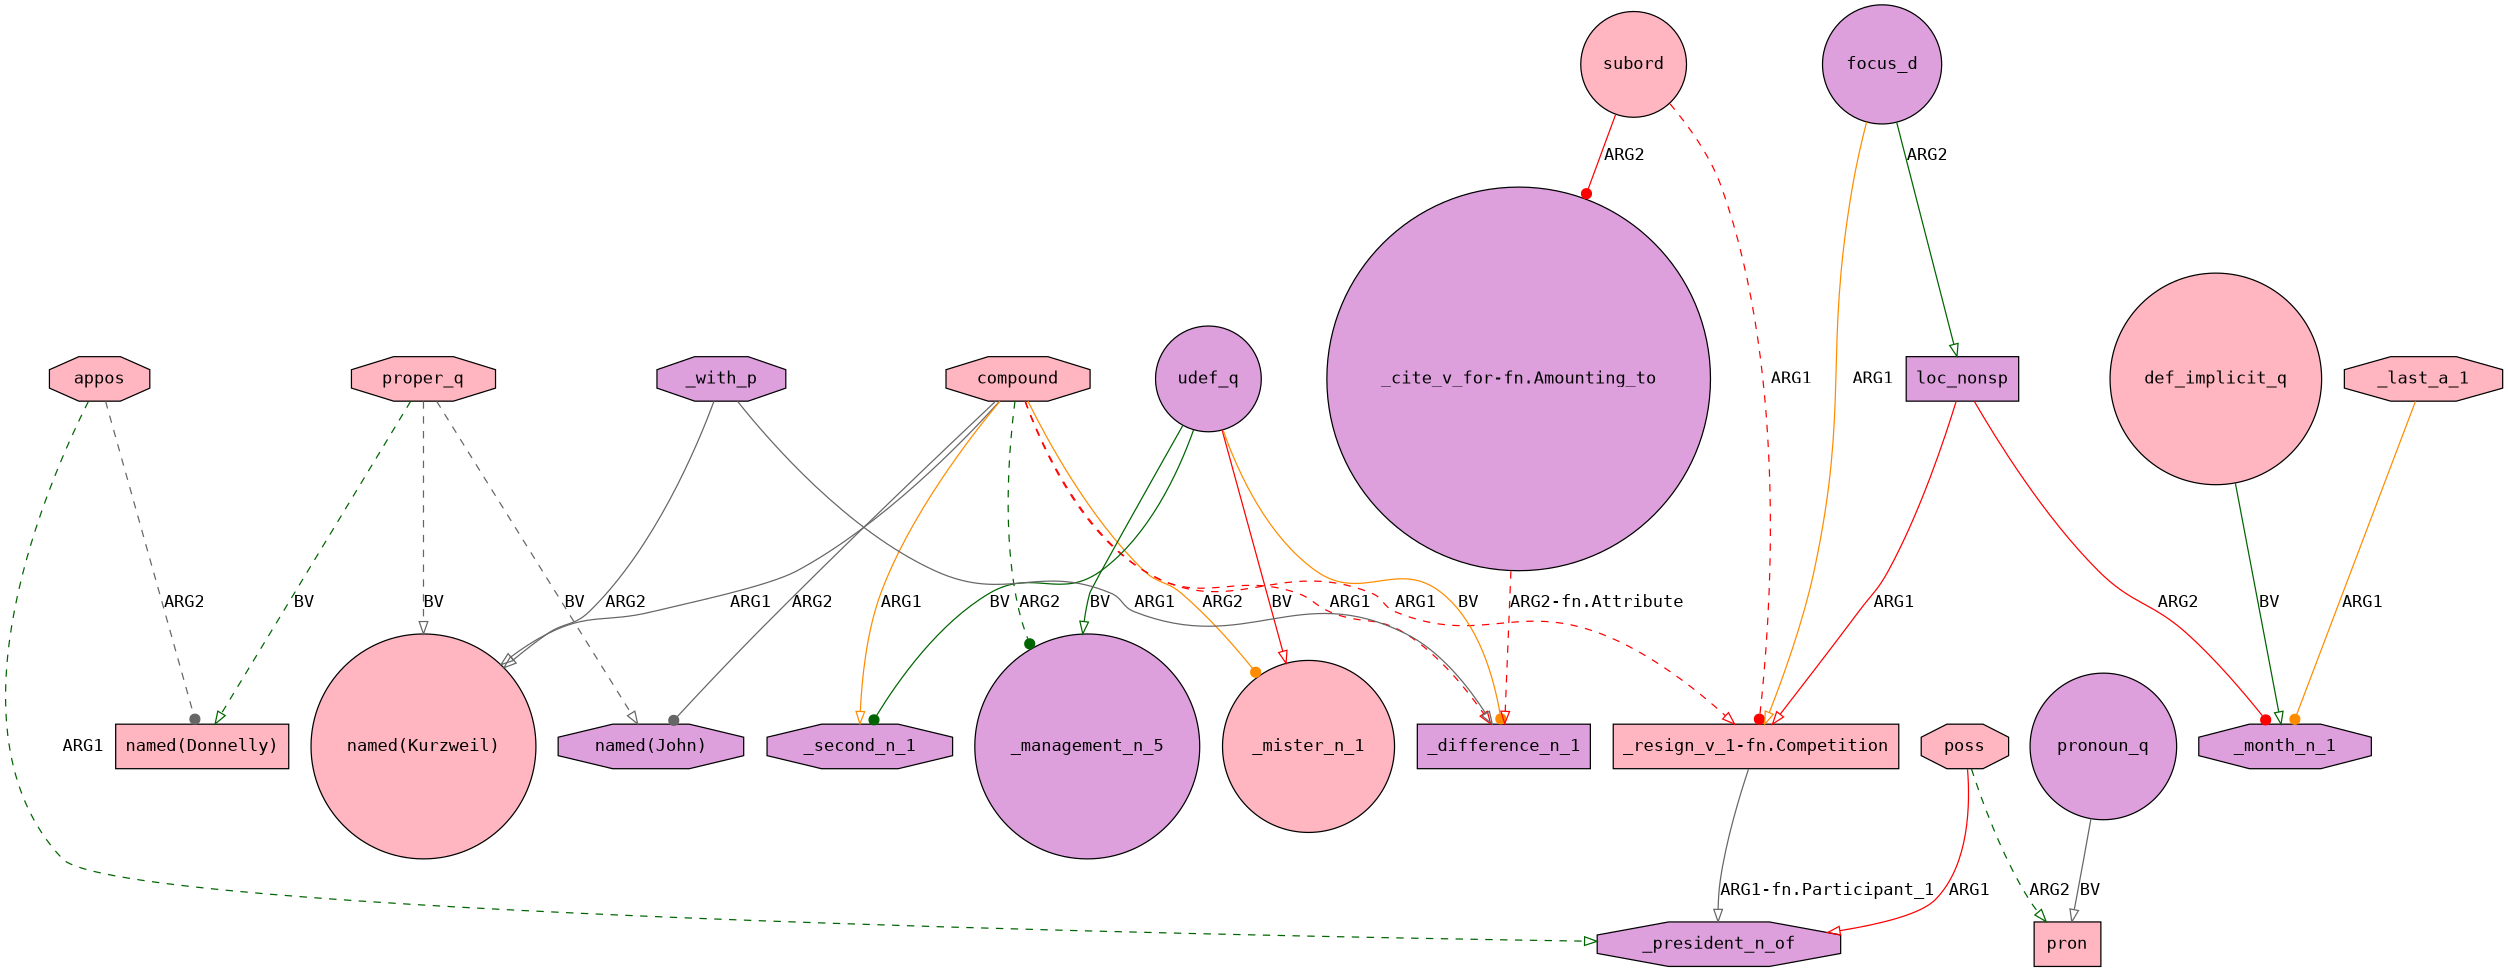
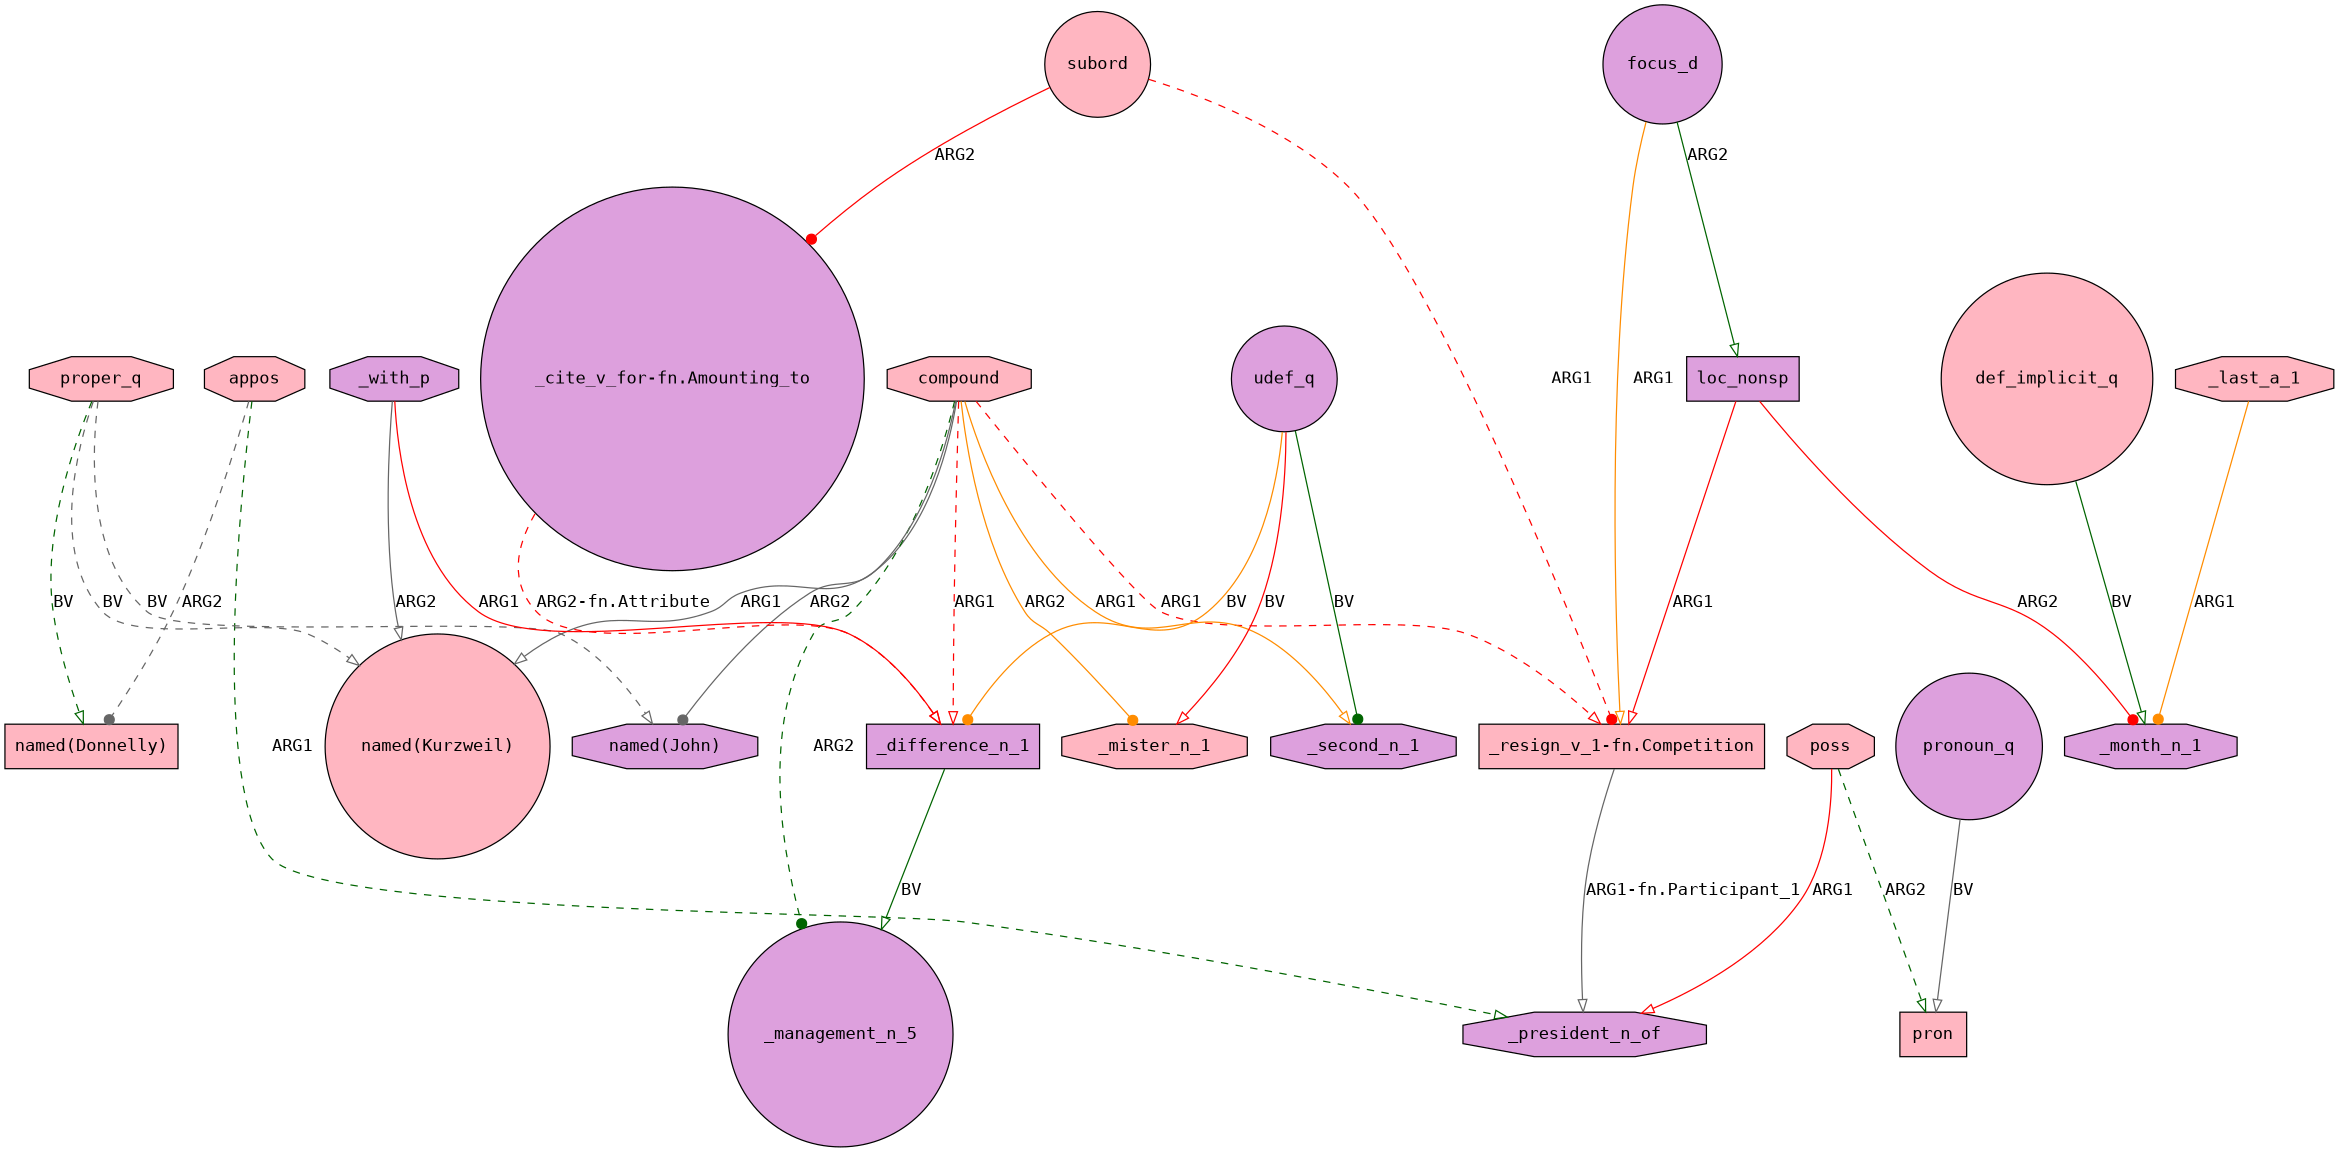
edge "udef_q" -> "_management_n_5": now "_difference_n_1" -> "_management_n_5"
edge "_with_p" -> "_difference_n_1": color gray40 -> red
node "_mister_n_1": shape circle -> octagon
